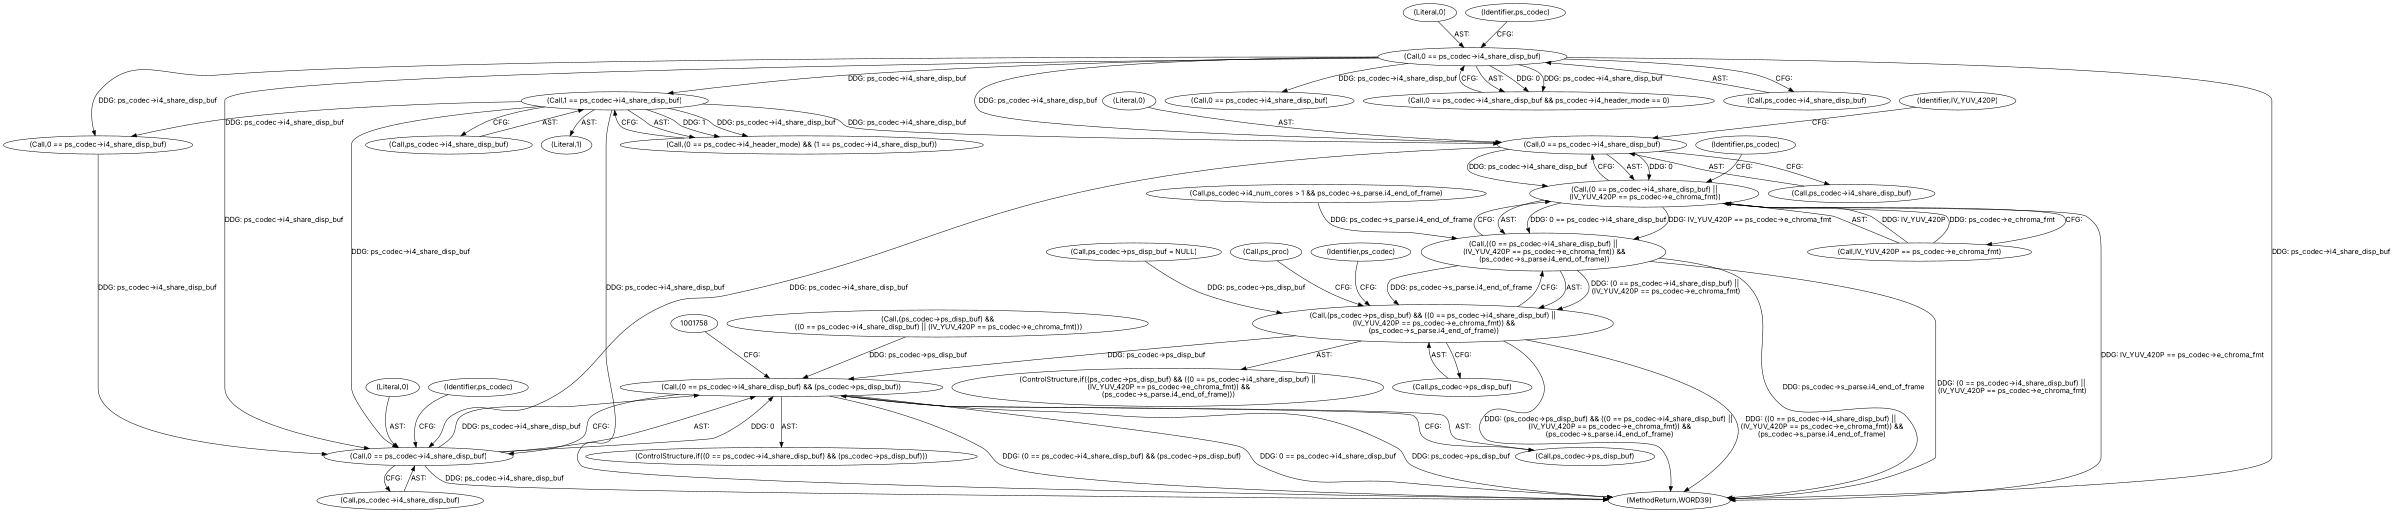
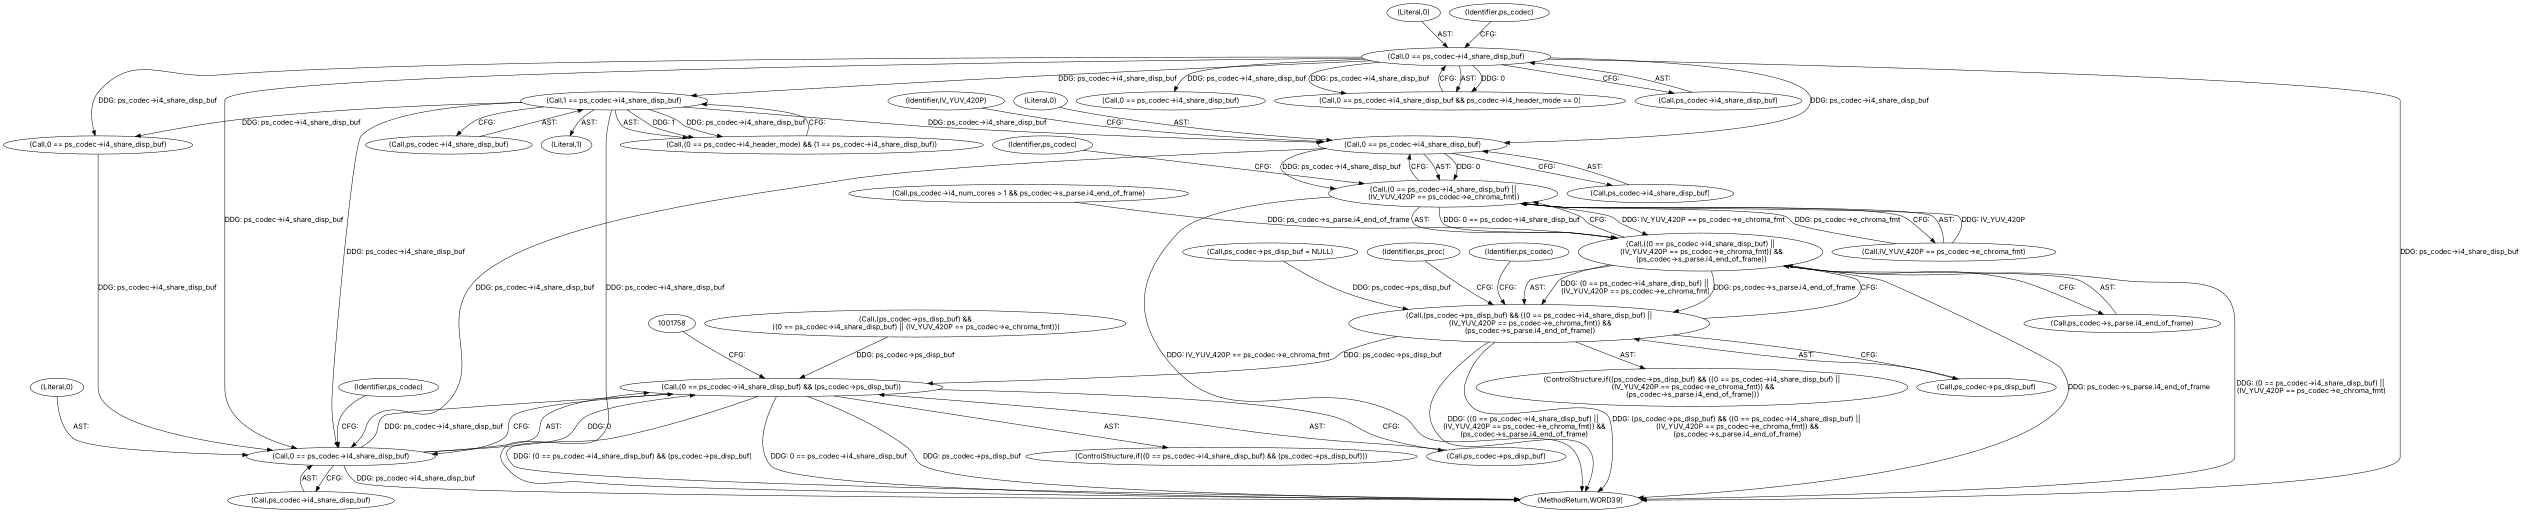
node "(Call,ps_proc)": label "(Call,ps_proc)" -> "(Identifier,ps_proc)"
node "(Call,ps_codec->s_parse.i4_end_of_frame)": added
